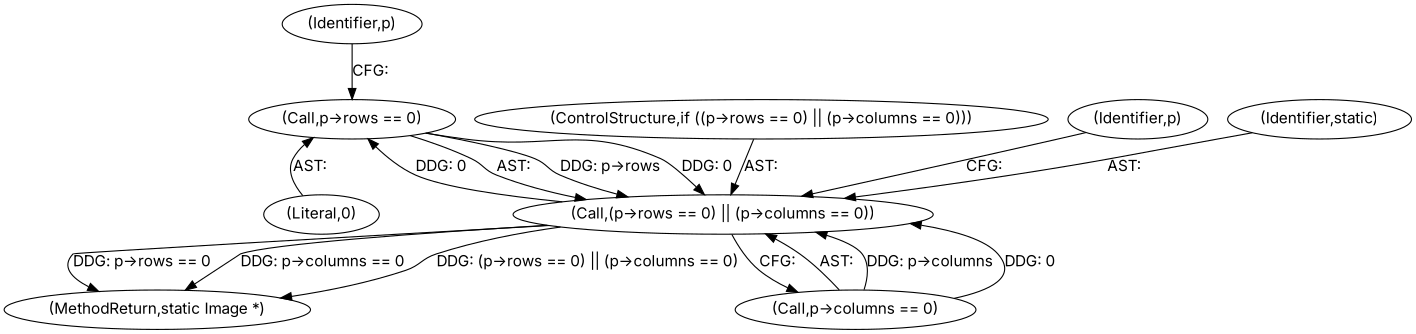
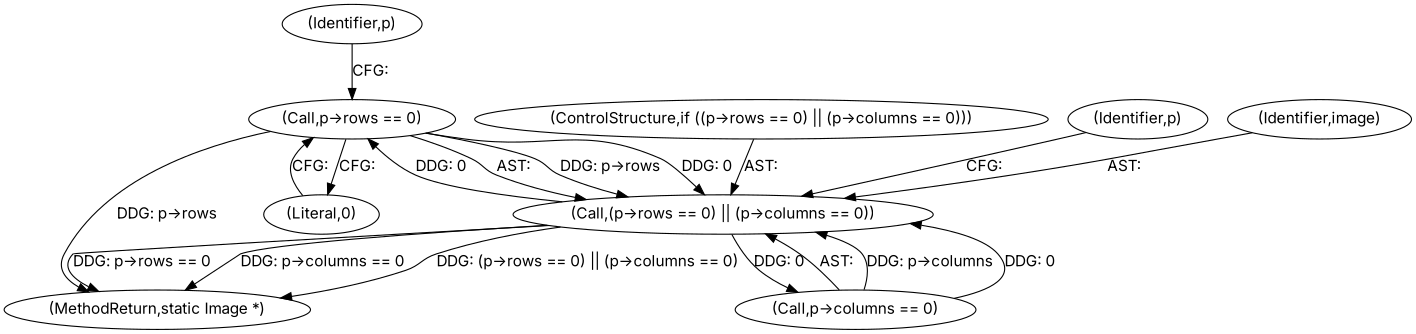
node "(Identifier,static)": label "(Identifier,static)" -> "(Identifier,image)"
edge "(Call,p->rows == 0)" -> "(Literal,0)": added, label "CFG:"
edge "(Literal,0)" -> "(Call,p->rows == 0)": label "AST: " -> "CFG: "
edge "(Call,p->rows == 0)" -> "(MethodReturn,static Image *)": added, label "DDG: p->rows"
edge "(Call,(p->rows == 0) || (p->columns == 0))" -> "(Call,p->columns == 0)": label "CFG: " -> "DDG: 0"
